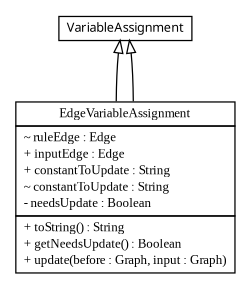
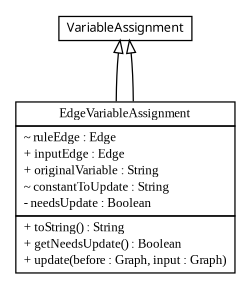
node "EdgeVariableAssignment": text "+ constantToUpdate : String" -> "+ originalVariable : String"
